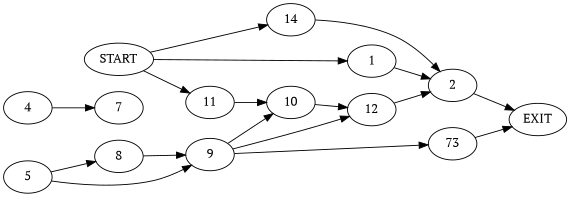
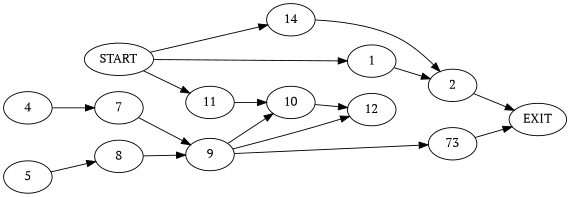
edge "12" -> "2": removed
edge "5" -> "9": now "7" -> "9"
